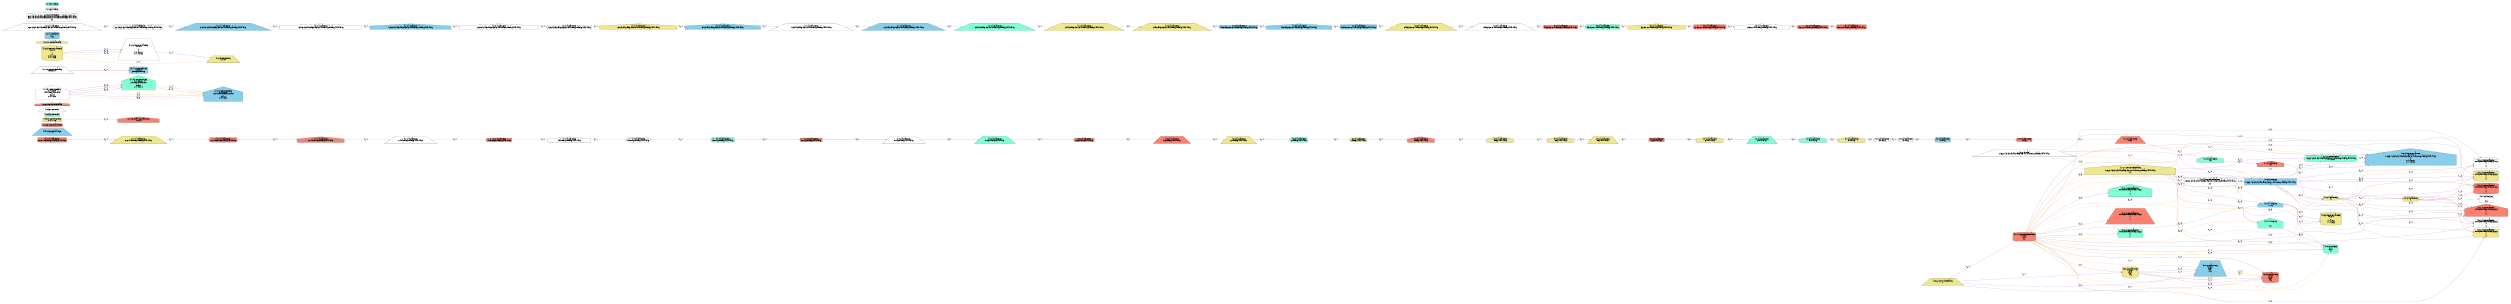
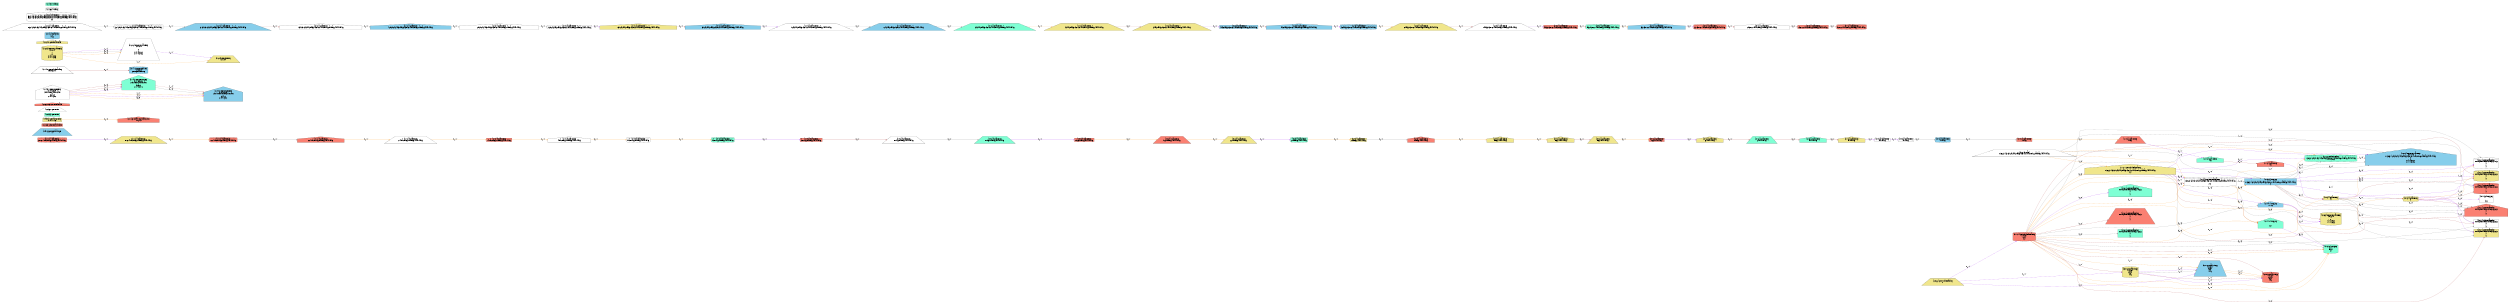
node "4217344.CharNextA f357f5e7cc14bda2e0b860adfea5649f4919f4c3": fillcolor khaki -> skyblue
edge "4220864.GetModuleHandleA 0" -> "4220182.LoadStringA 4194304 65500 Dv@ 4096": removed, label "(0-->1)"
